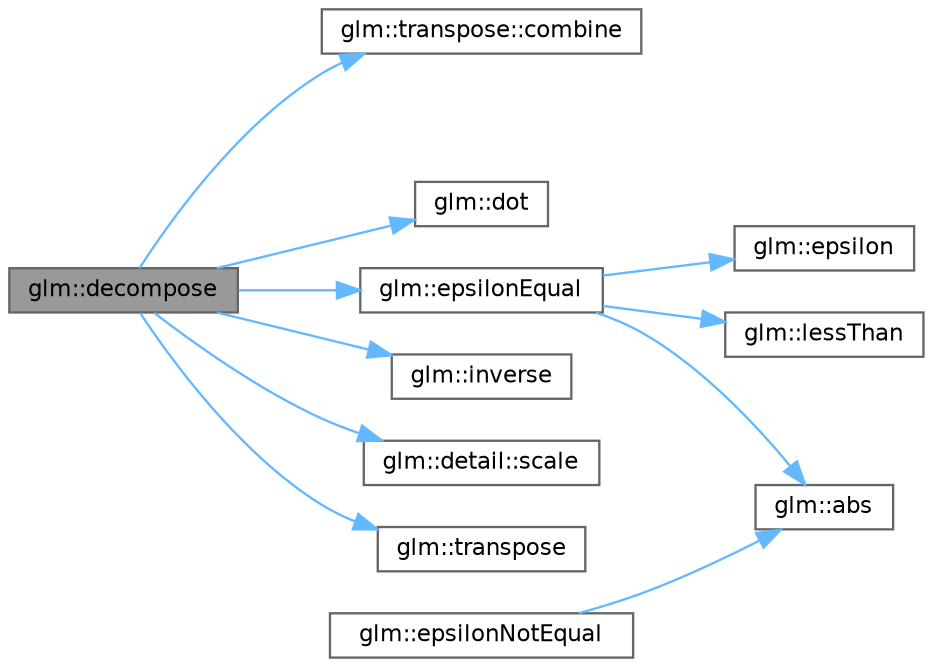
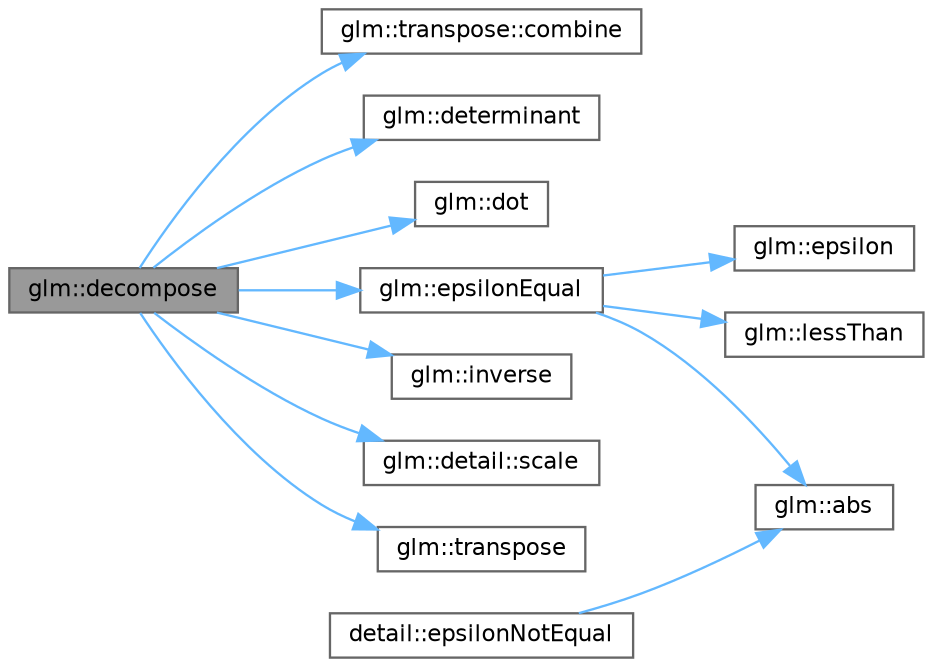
node "glm::determinant": added
node "glm::epsilonNotEqual": label "glm::epsilonNotEqual" -> "detail::epsilonNotEqual"
